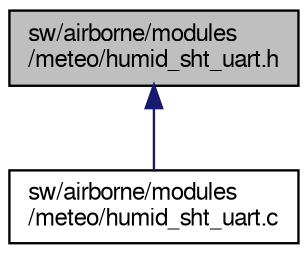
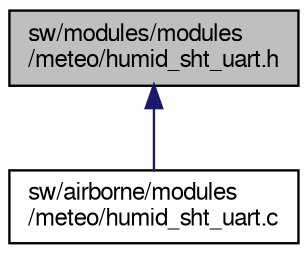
node "sw/airborne/modules /meteo/humid_sht_uart.h": label "sw/airborne/modules /meteo/humid_sht_uart.h" -> "sw/modules/modules /meteo/humid_sht_uart.h"
